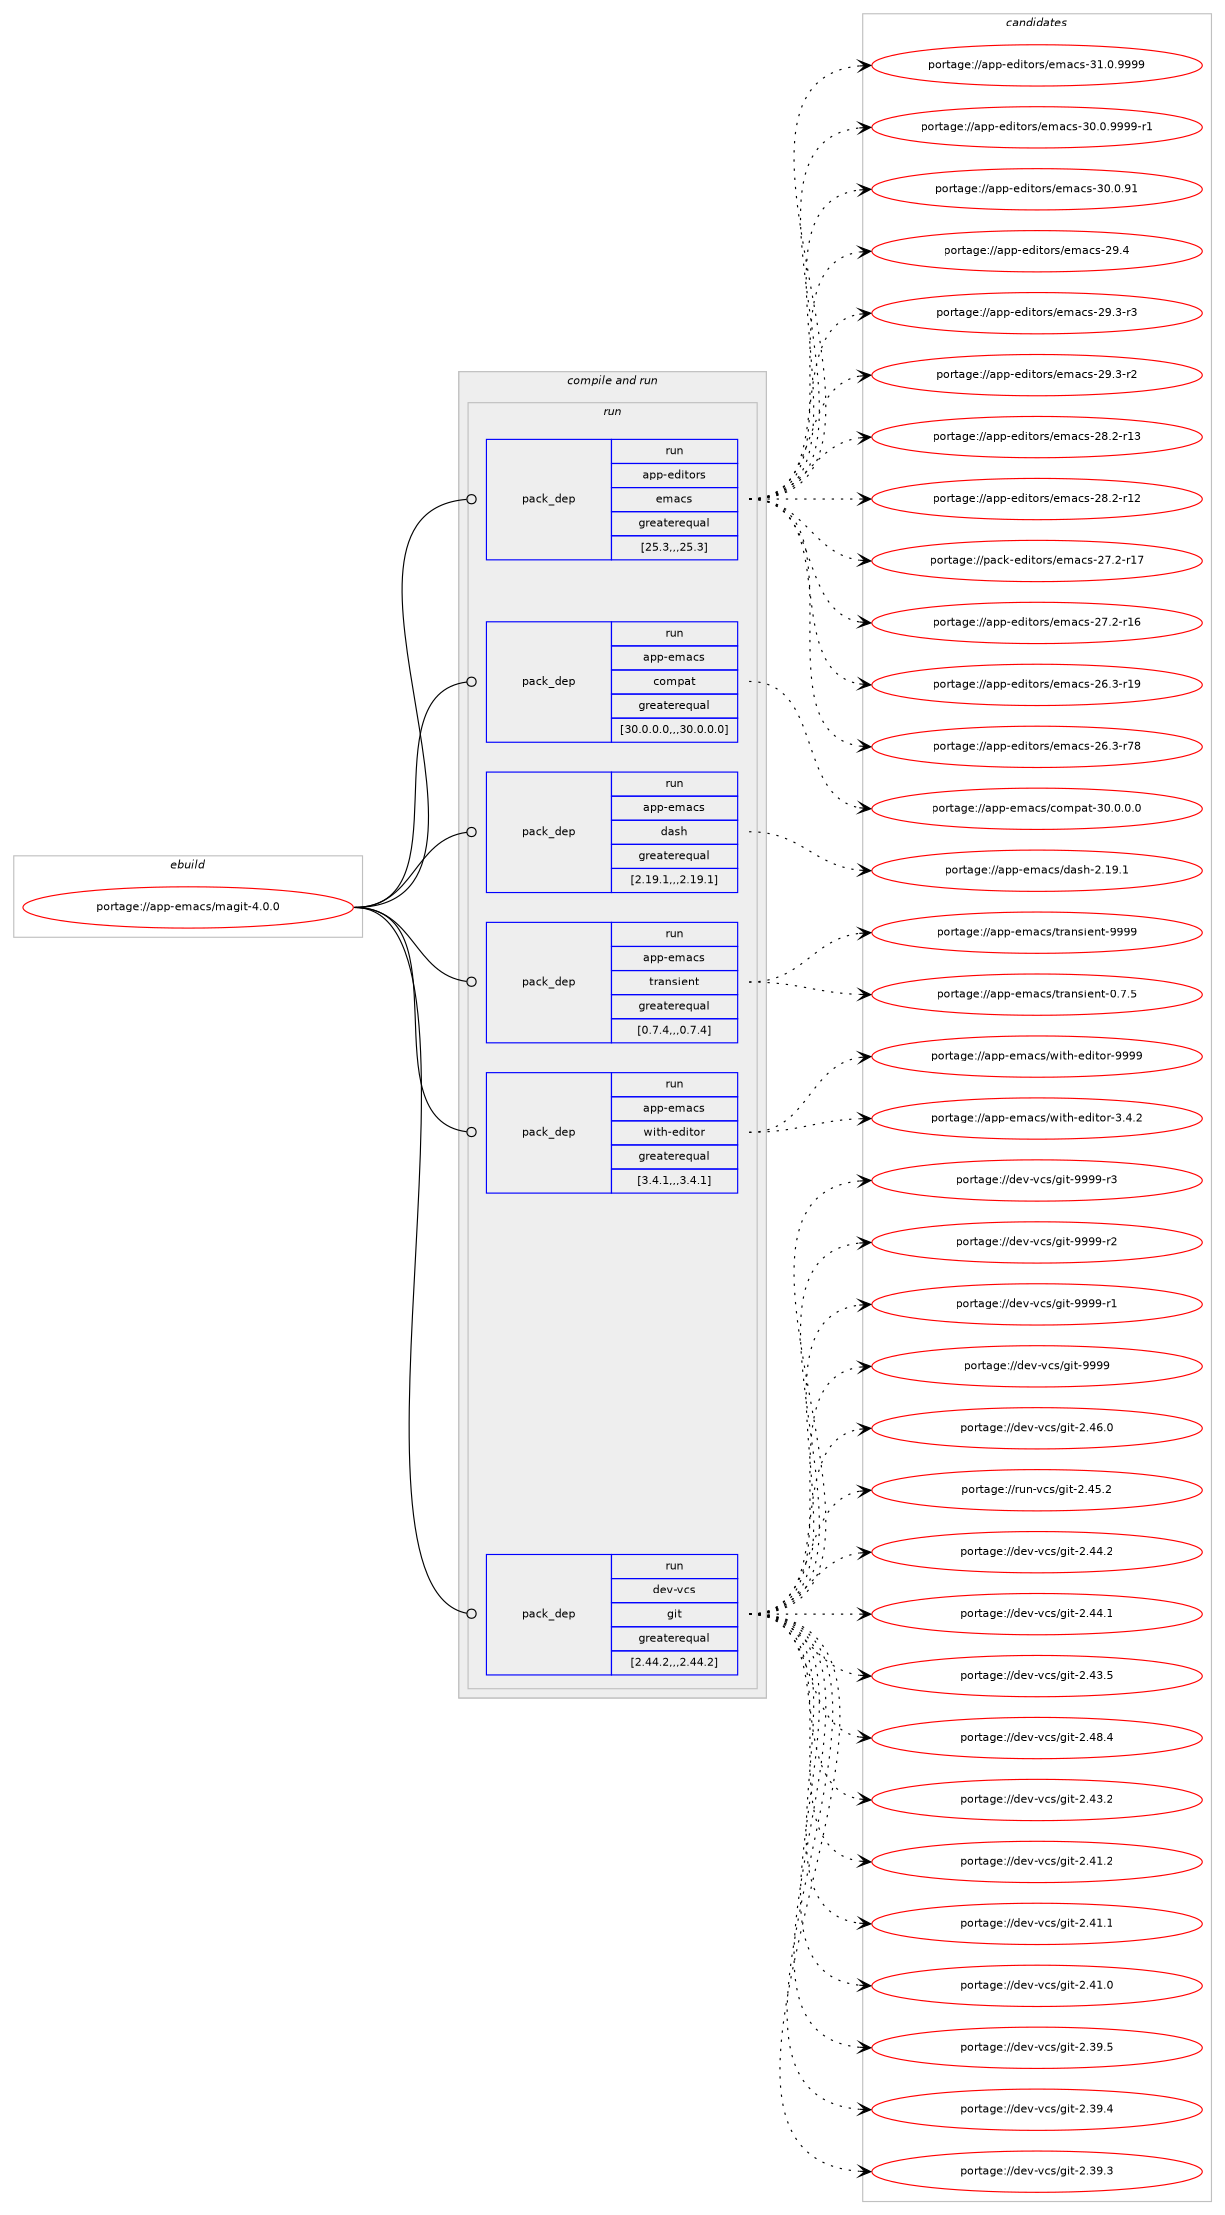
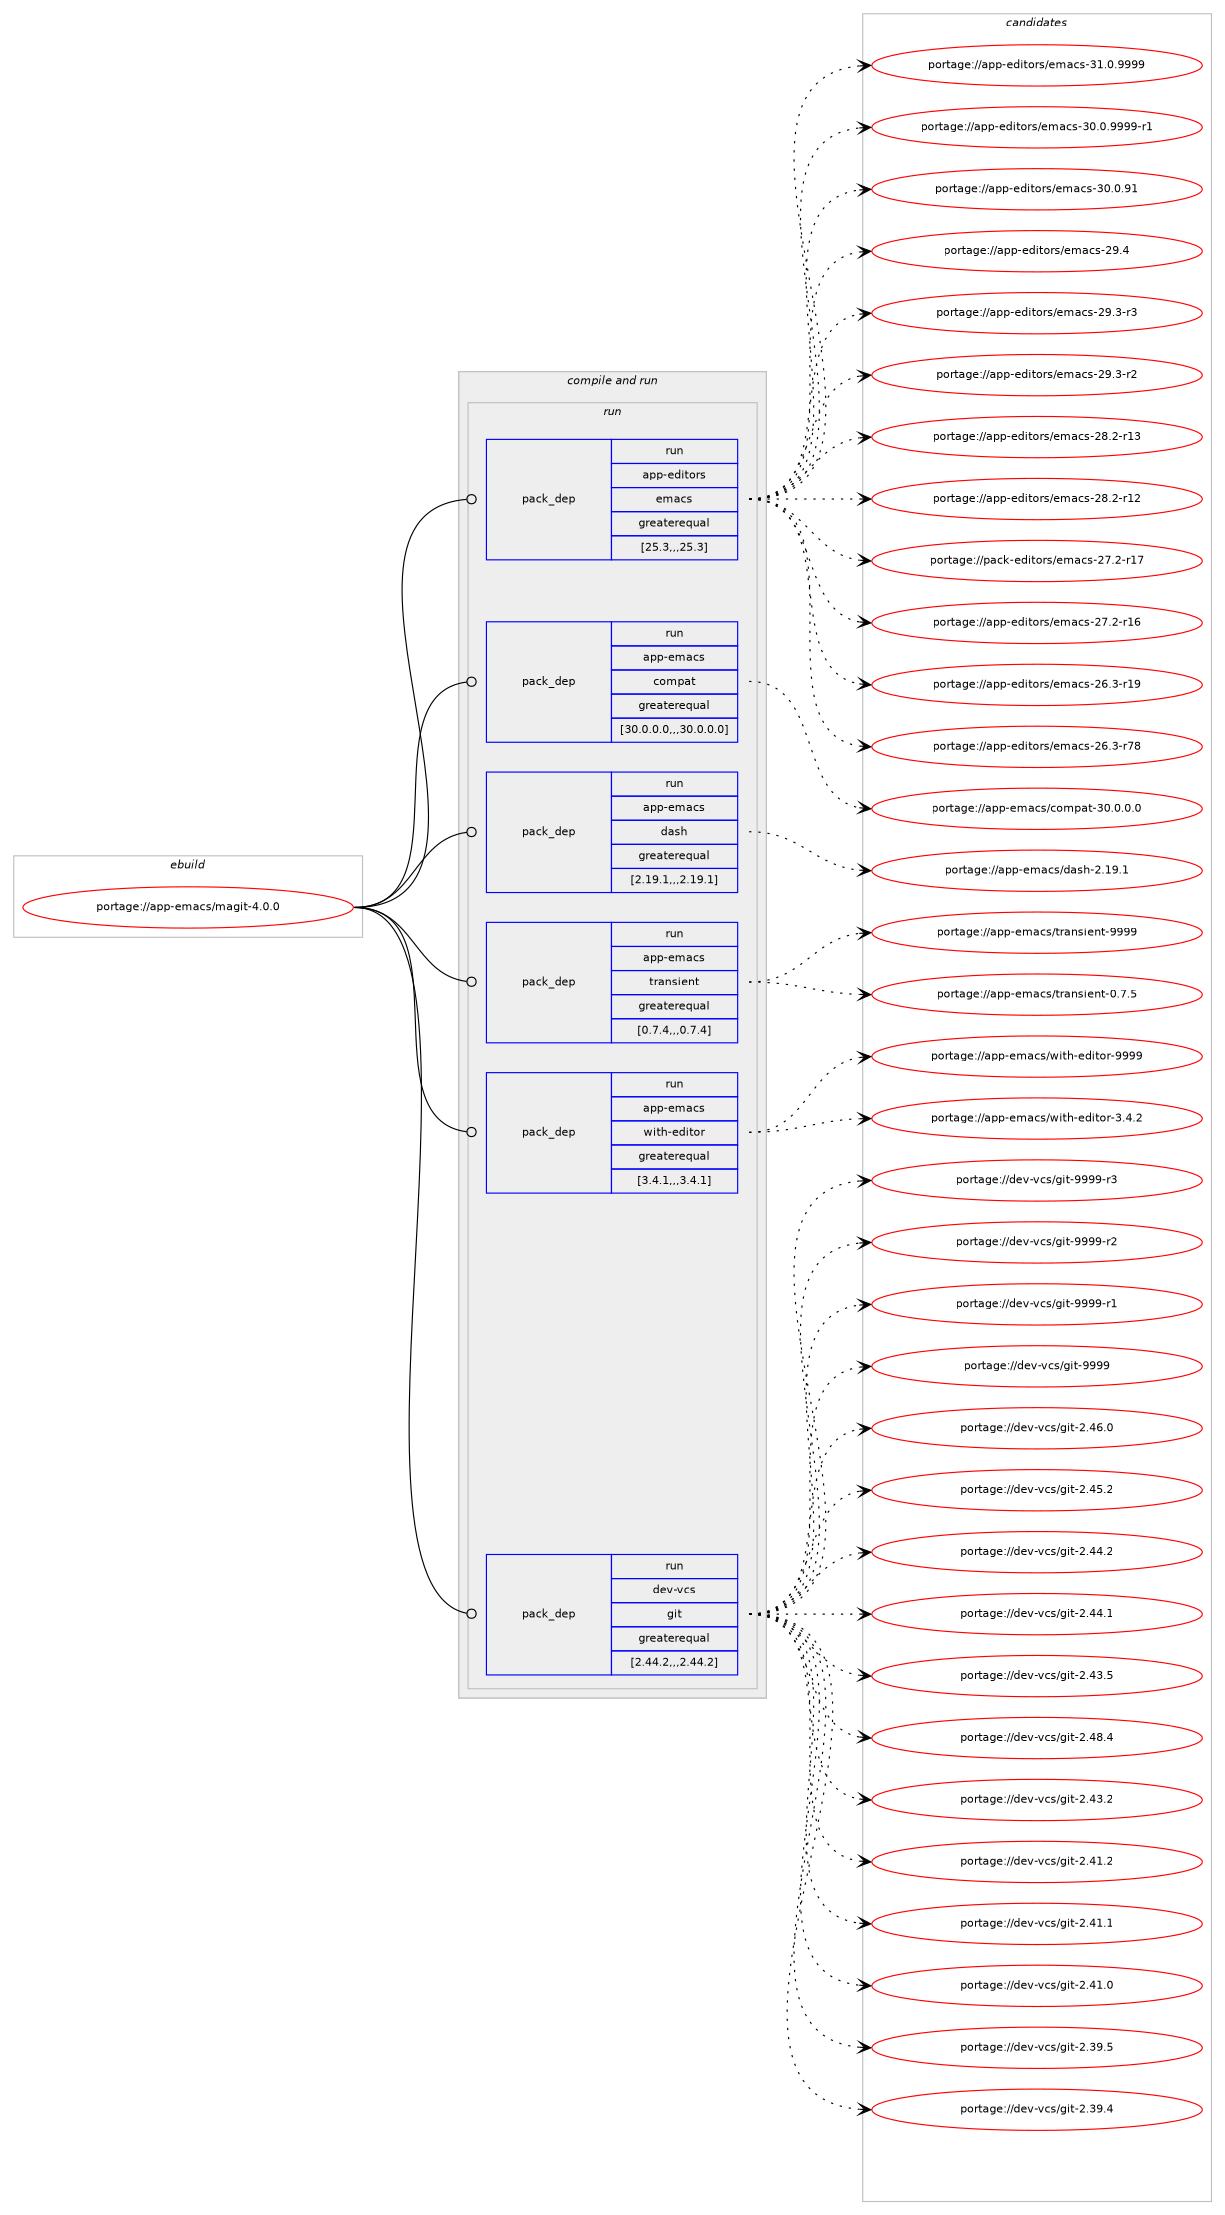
node "portage://run-vcs/git-2.45.2": label "portage://run-vcs/git-2.45.2" -> "portage://dev-vcs/git-2.45.2"
node "portage://dev-vcs/git-2.39.3": removed
